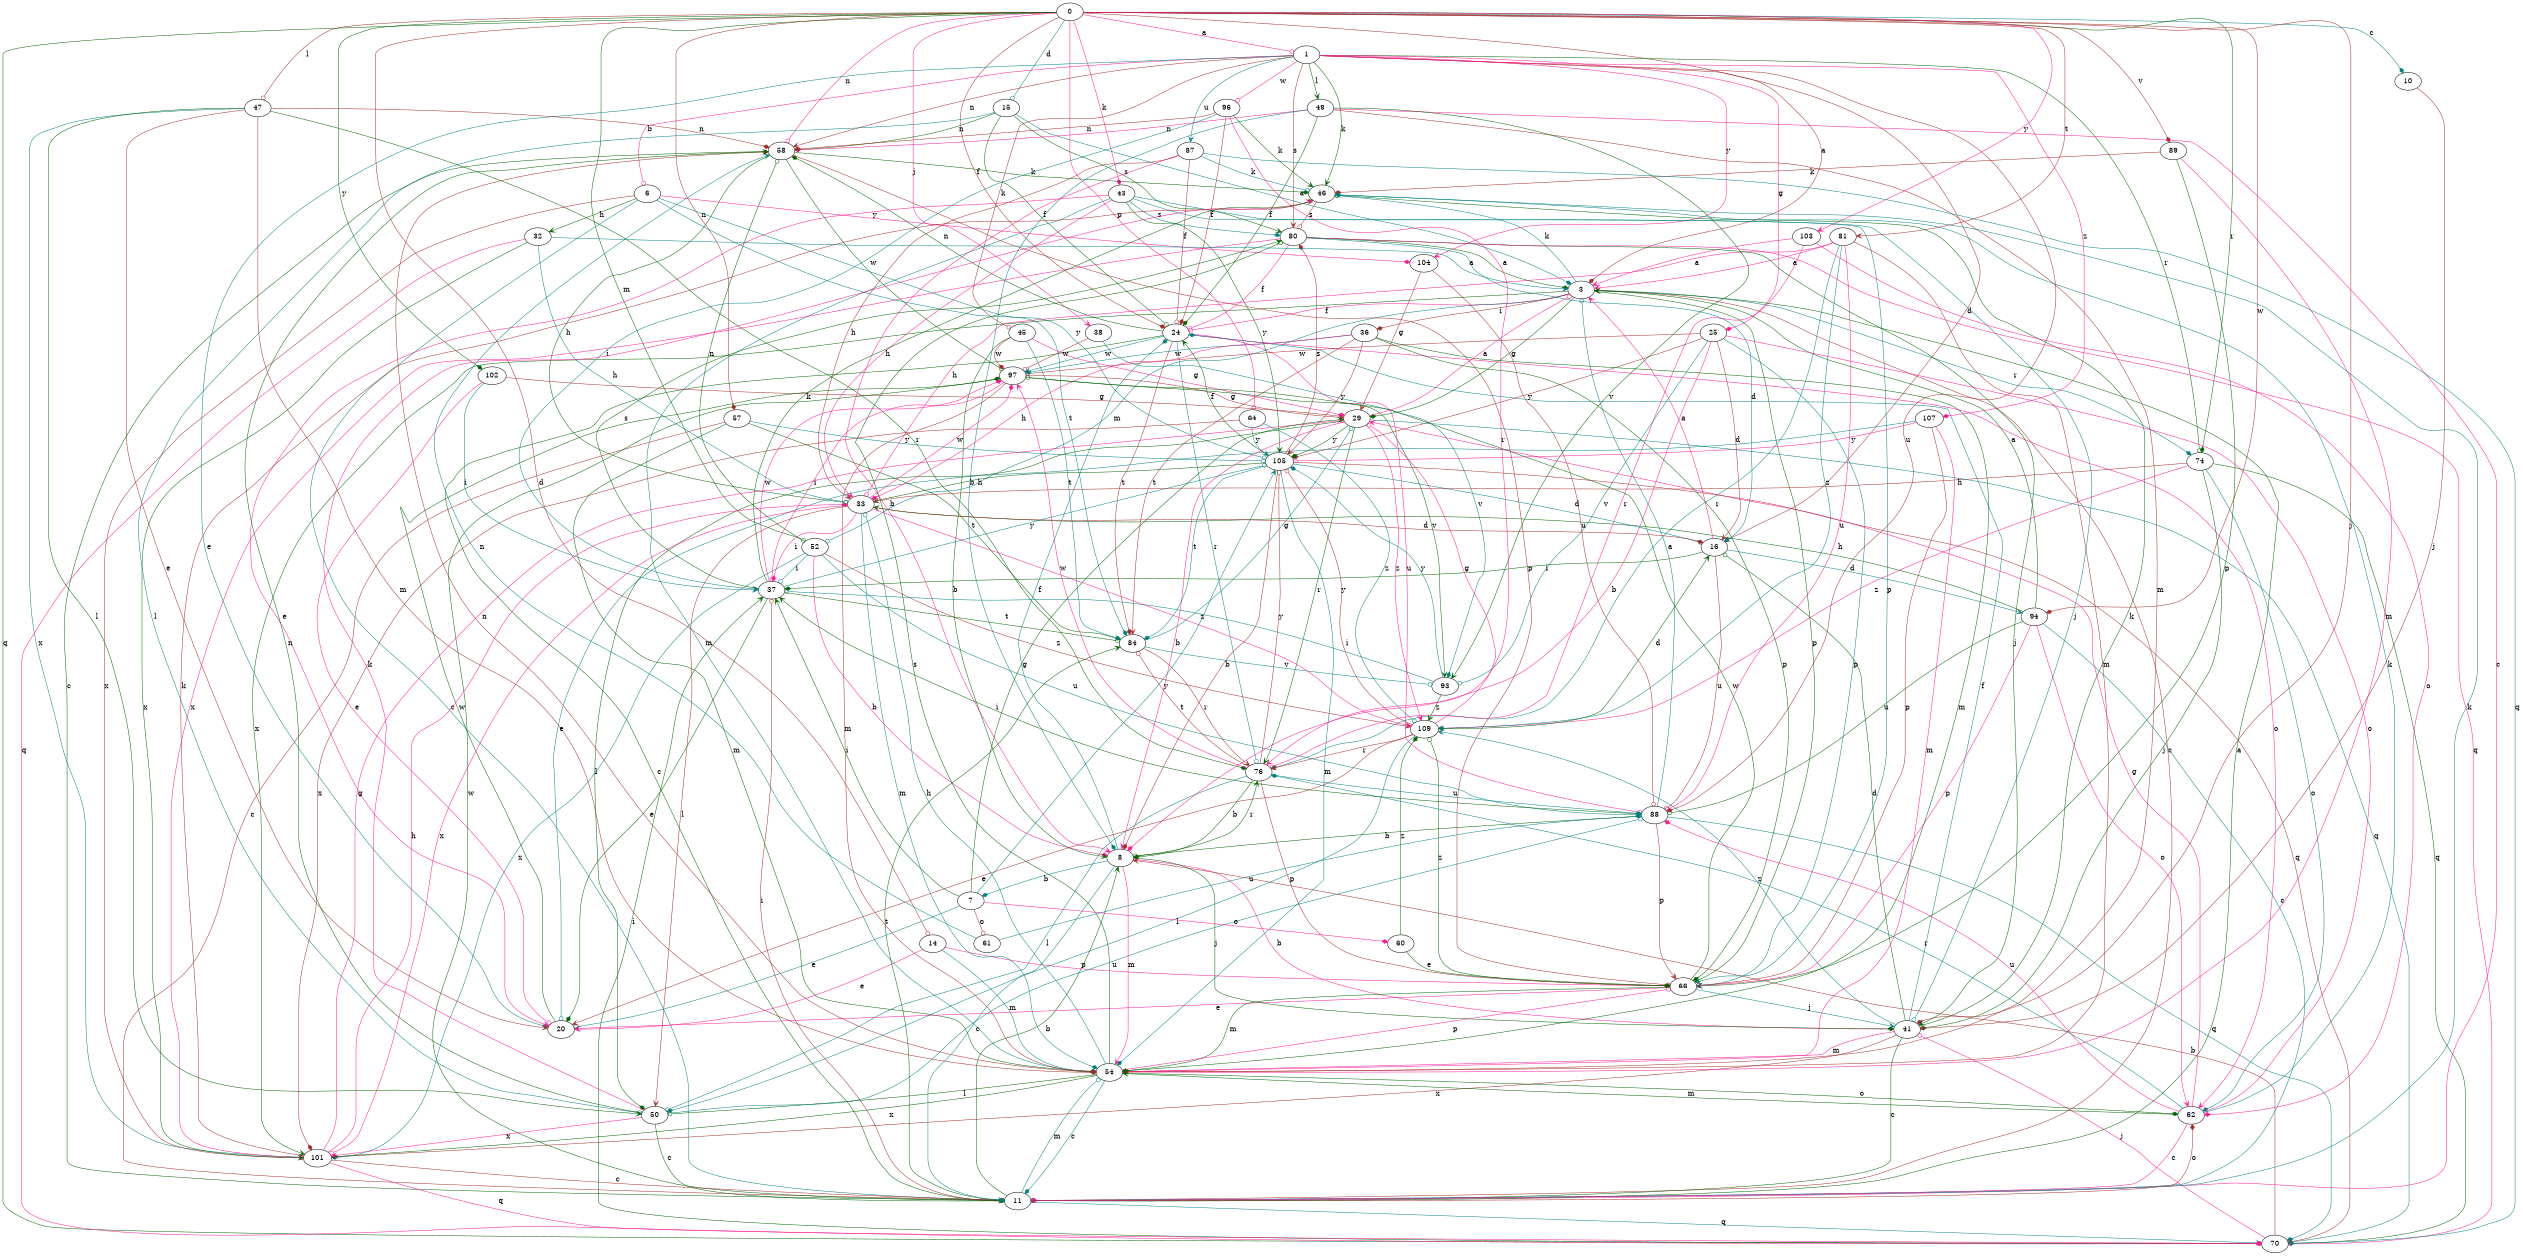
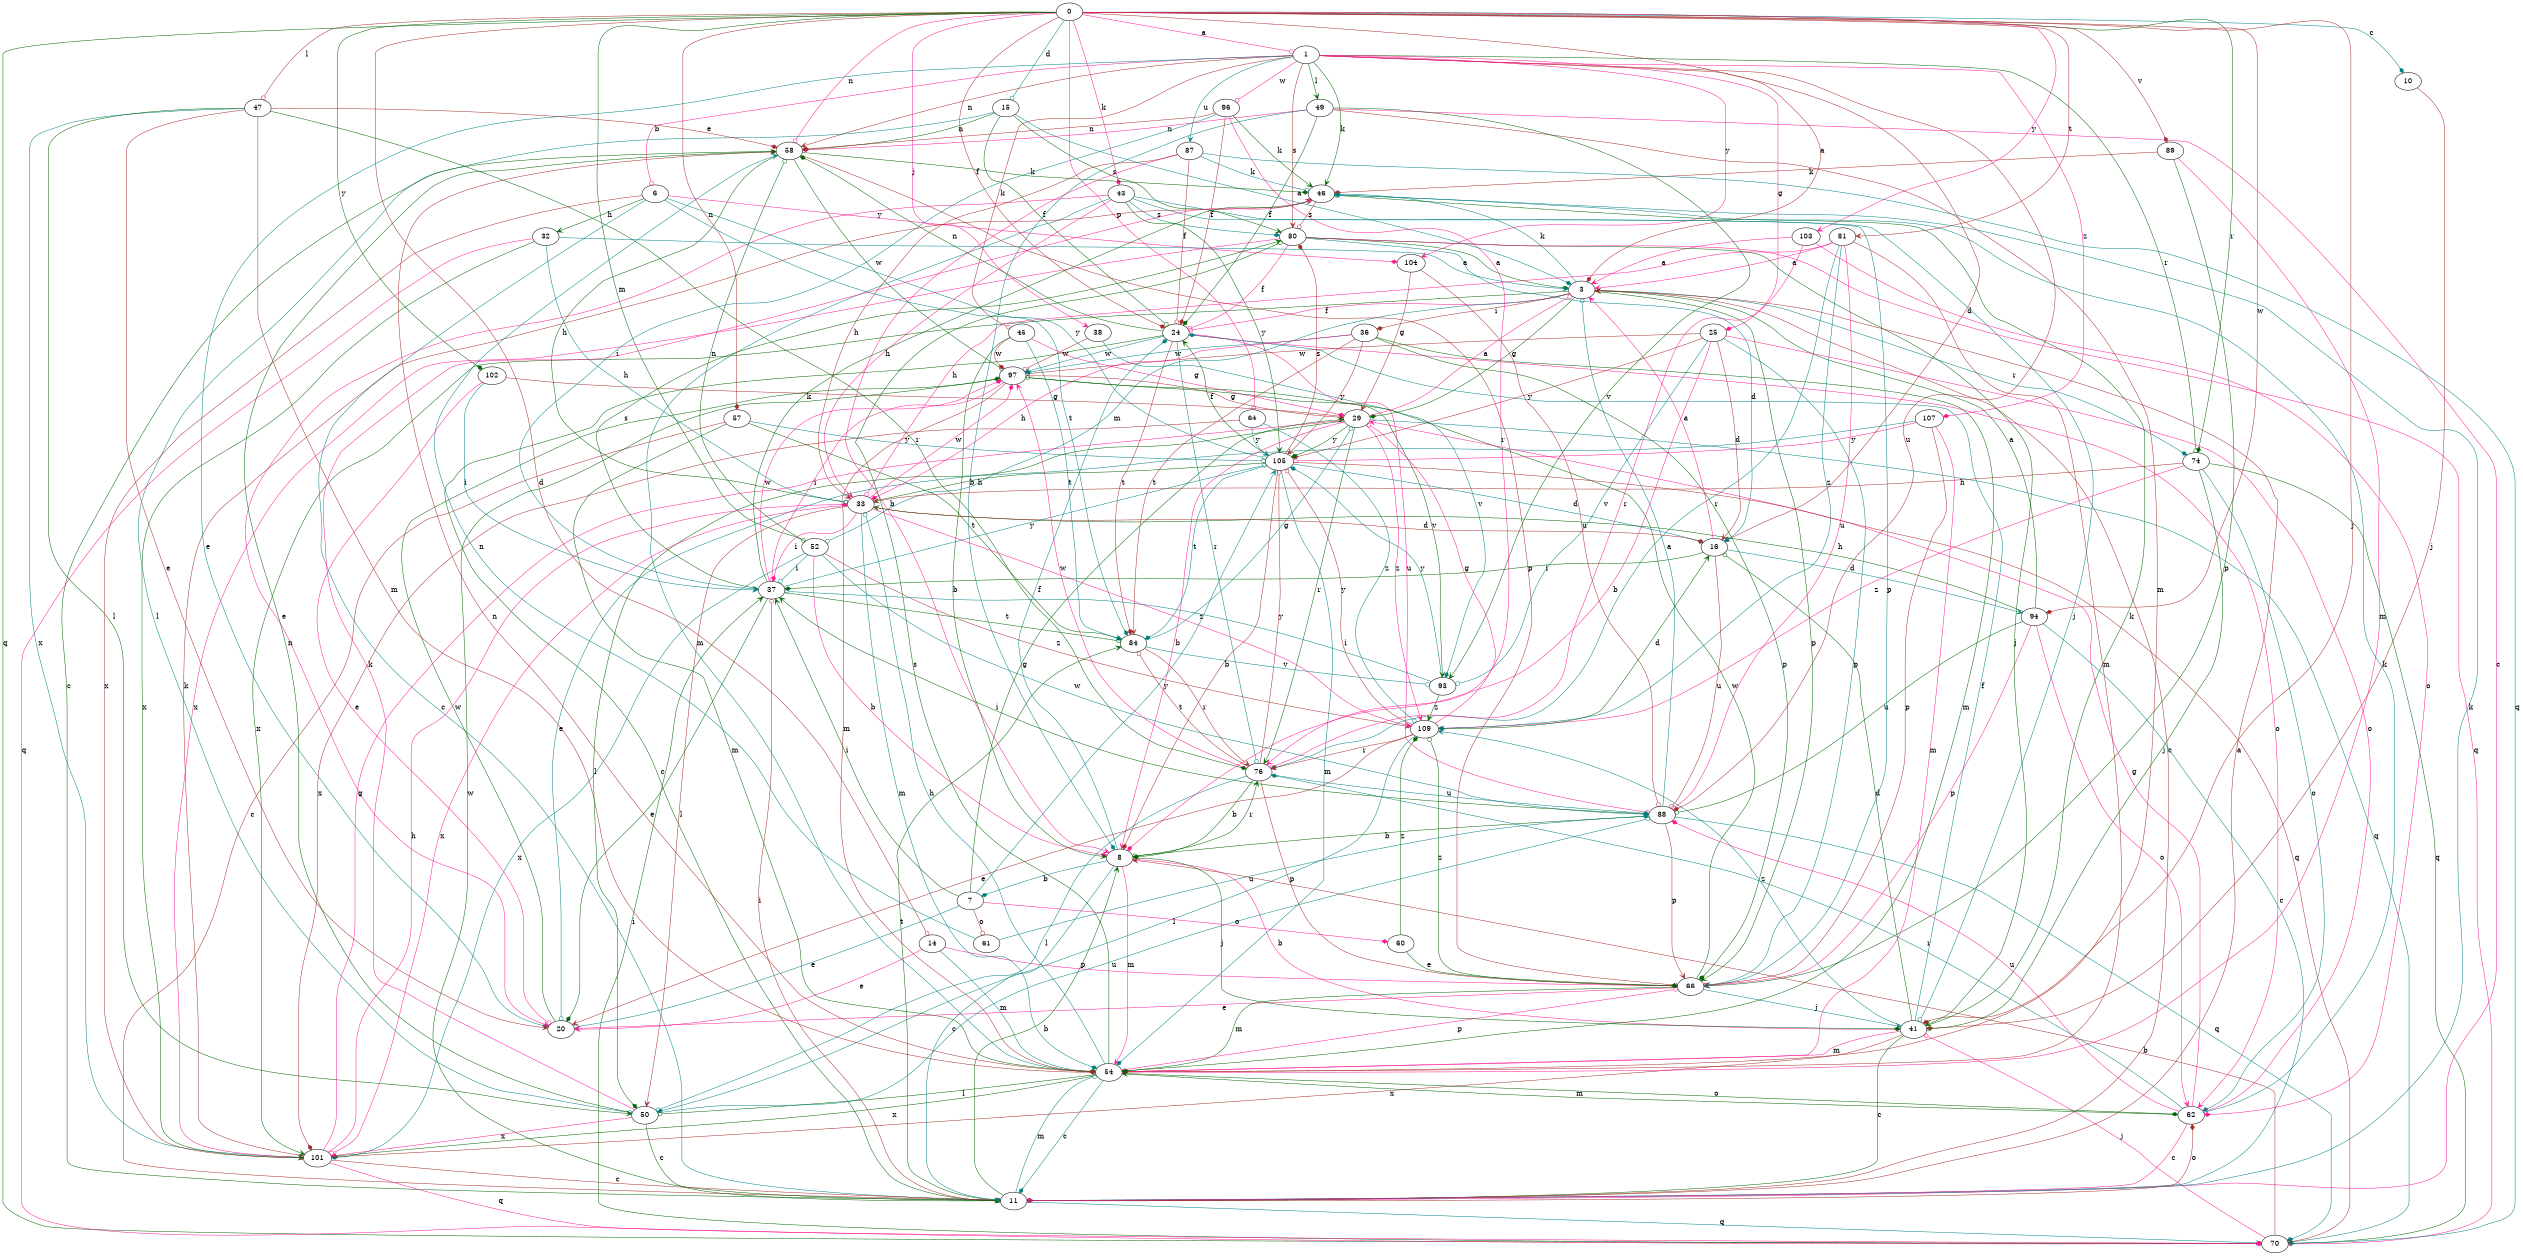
edge "47" -> "58": label "n" -> "e"
edge "52" -> "88": label "u" -> "w"
edge "11" -> "3": color darkgreen -> brown
